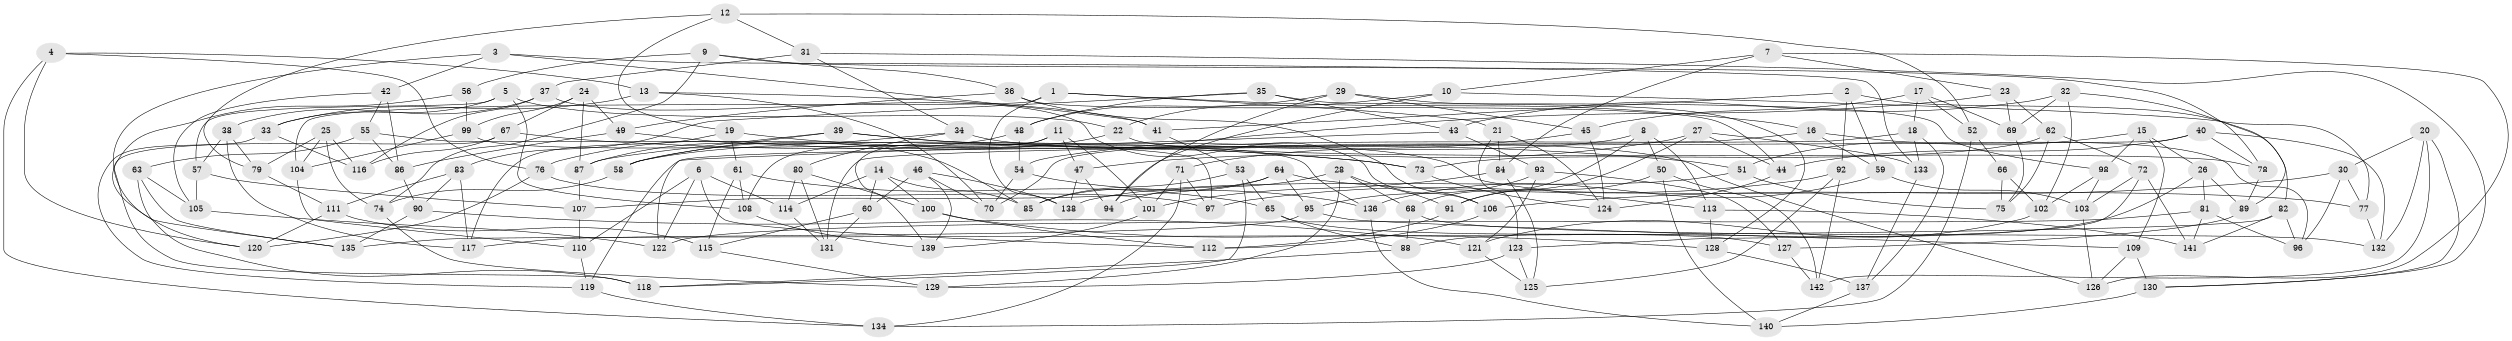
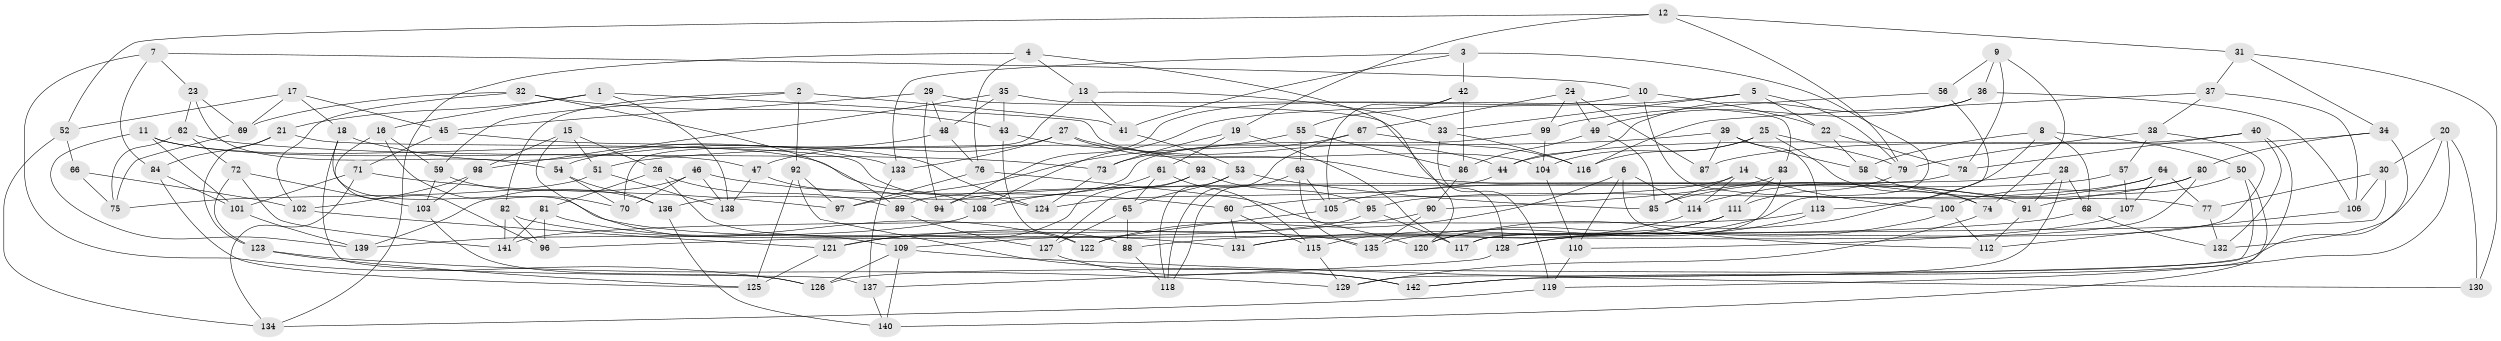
edge "5" -- "57": now "5" -- "79"
edge "87" -- "107": removed
edge "130" -- "140": now "109" -- "140"
